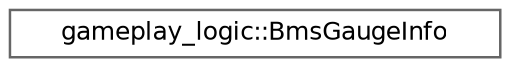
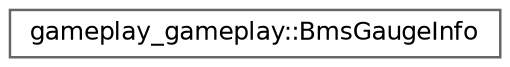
node "gameplay_logic::BmsGaugeInfo": label "gameplay_logic::BmsGaugeInfo" -> "gameplay_gameplay::BmsGaugeInfo"
